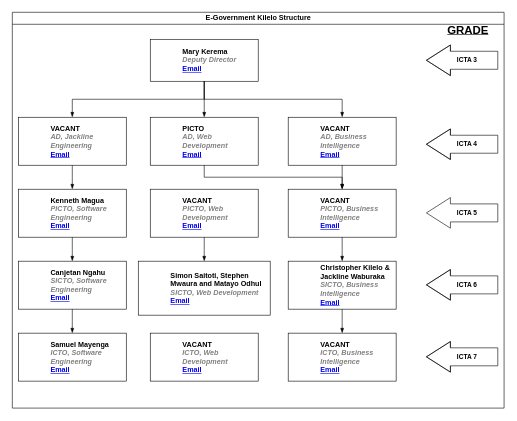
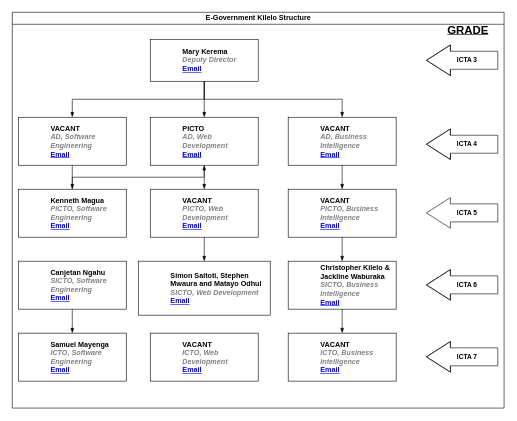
node "VACANT AD, Jackline Engineering Email": label "VACANT AD, Jackline Engineering Email" -> "VACANT AD, Software Engineering Email"
edge "PICTO AD, Web Development Email" -> "VACANT PICTO, Business Intelligence Email": now "PICTO AD, Web Development Email" -> "VACANT PICTO, Web Development Email"
edge "Kenneth Magua PICTO, Software Engineering Email" -> "Canjetan Ngahu SICTO, Software Engineering Email": now "Kenneth Magua PICTO, Software Engineering Email" -> "PICTO AD, Web Development Email"
